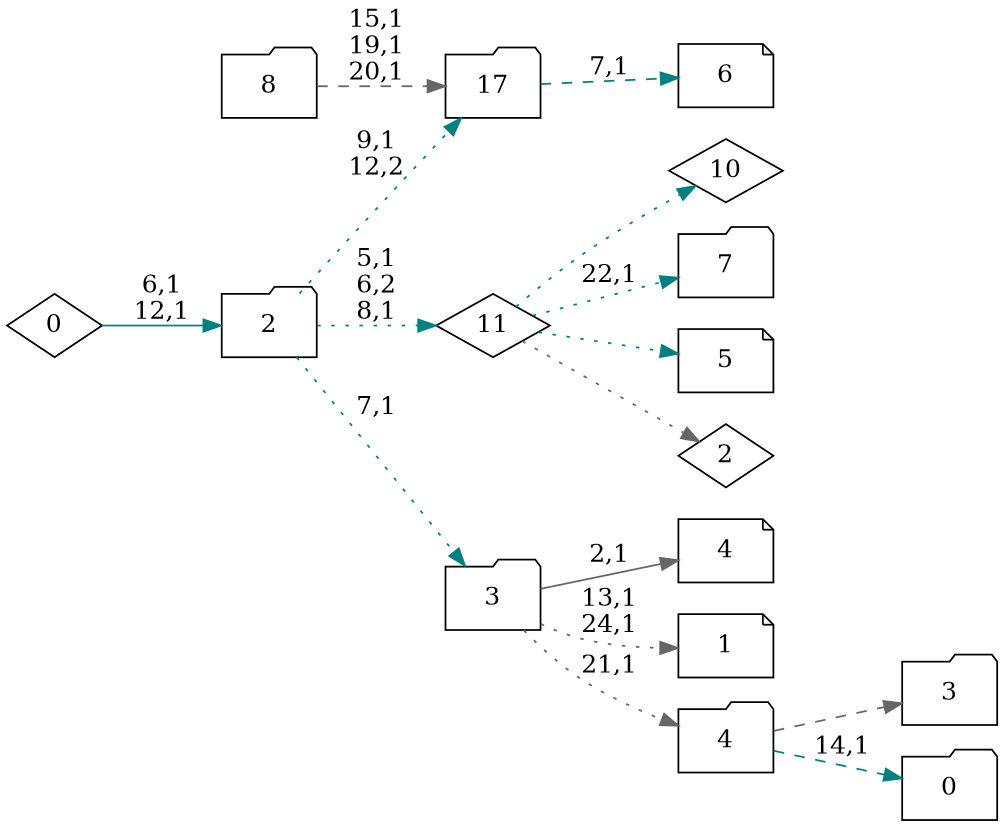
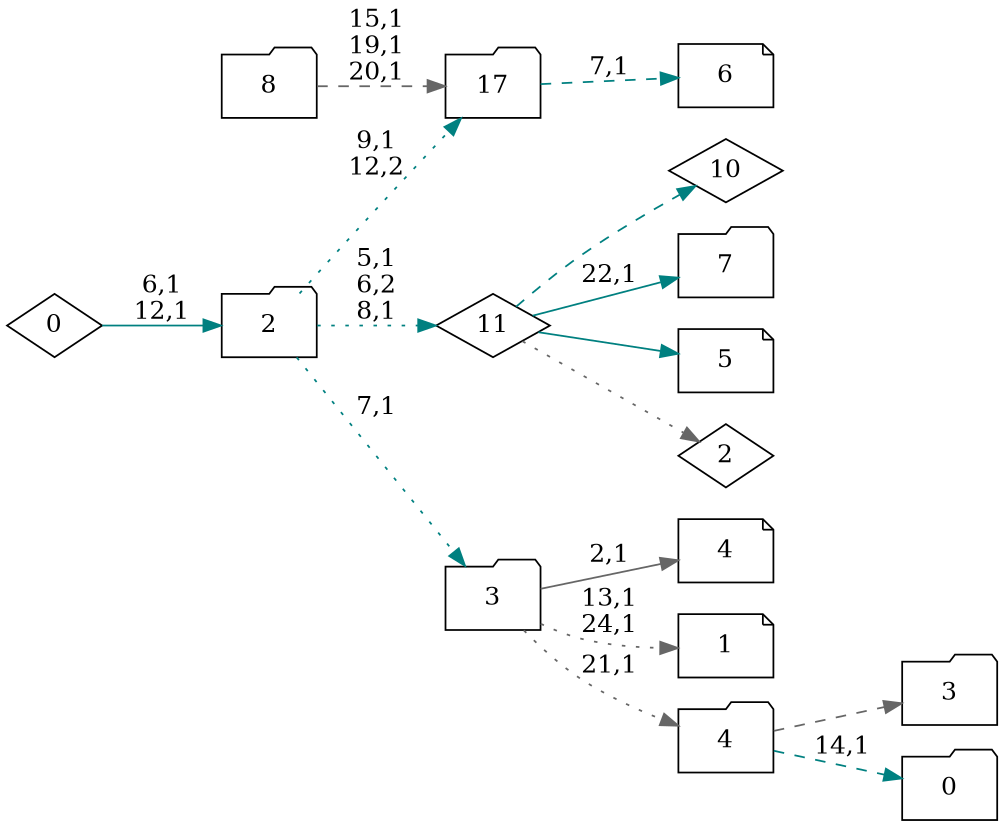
edge "11" -> "10": style dotted -> dashed
edge "11" -> "7": style dotted -> solid
edge "11" -> "5": style dotted -> solid
